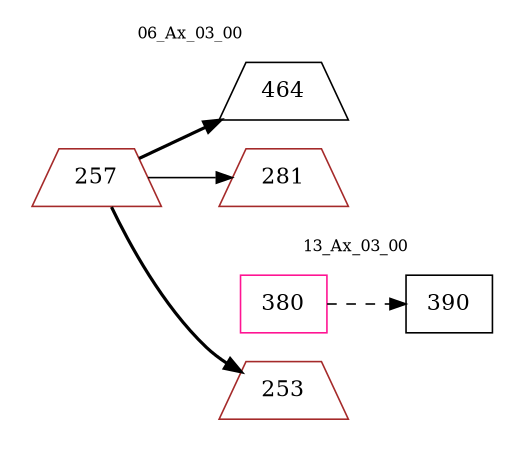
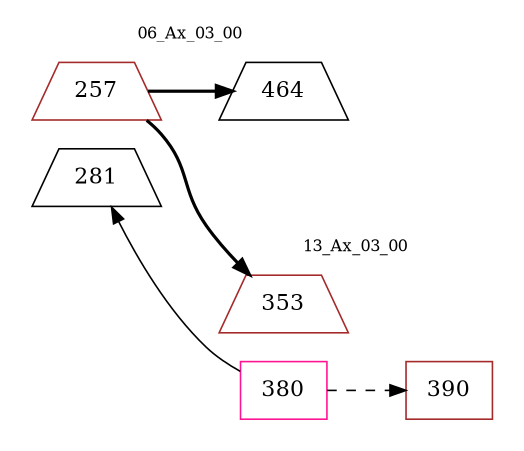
edge "257" -> "281": now "380" -> "281"
node "281": color brown -> black
node "390": color black -> brown
node "253": label "253" -> "353"
